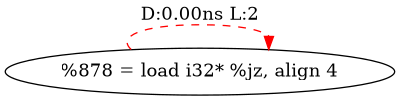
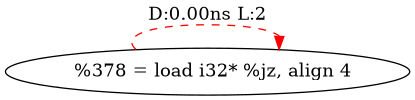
node "%878 = load i32* %jz, align 4": label "%878 = load i32* %jz, align 4" -> "%378 = load i32* %jz, align 4"
